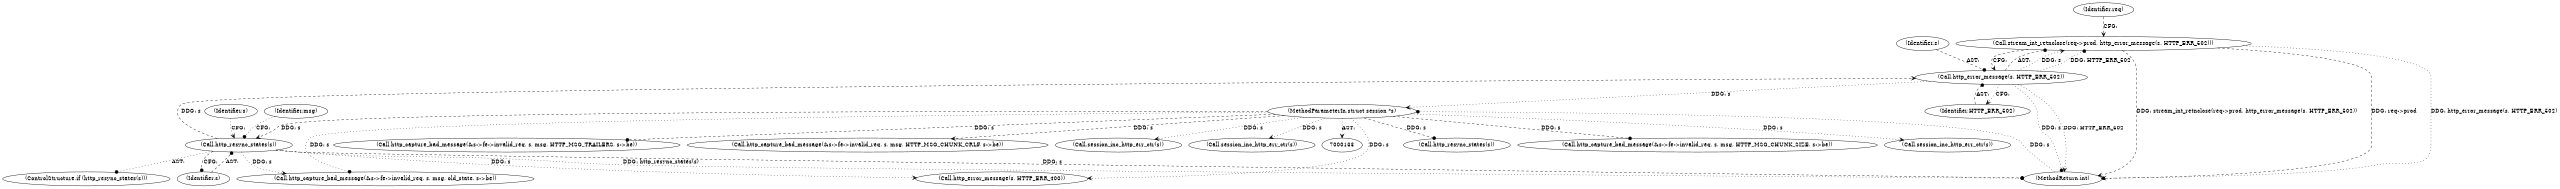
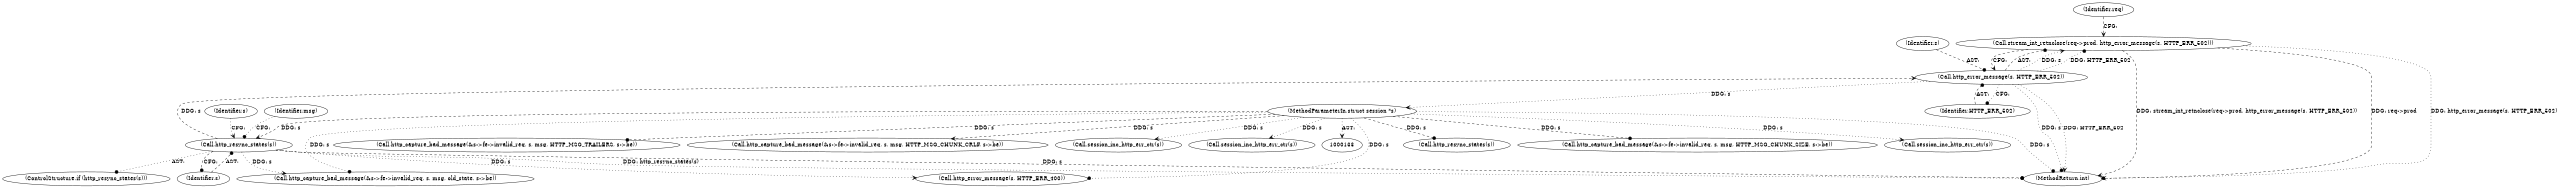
edge "(Call,http_error_message(s, HTTP_ERR_502))" -> "(Identifier,HTTP_ERR_502)": arrowhead vee -> dot
edge "(MethodReturn,int)" -> "(MethodParameterIn,struct session *s)": reversed
node "7000133": label "7000133" -> "1000133"
edge "(MethodParameterIn,struct session *s)" -> "(Call,http_error_message(s, HTTP_ERR_400))": arrowhead vee -> dot
